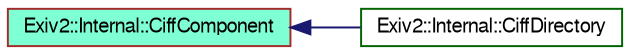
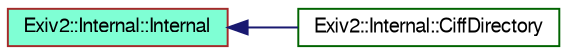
node "Exiv2::Internal::CiffComponent": label "Exiv2::Internal::CiffComponent" -> "Exiv2::Internal::Internal"
